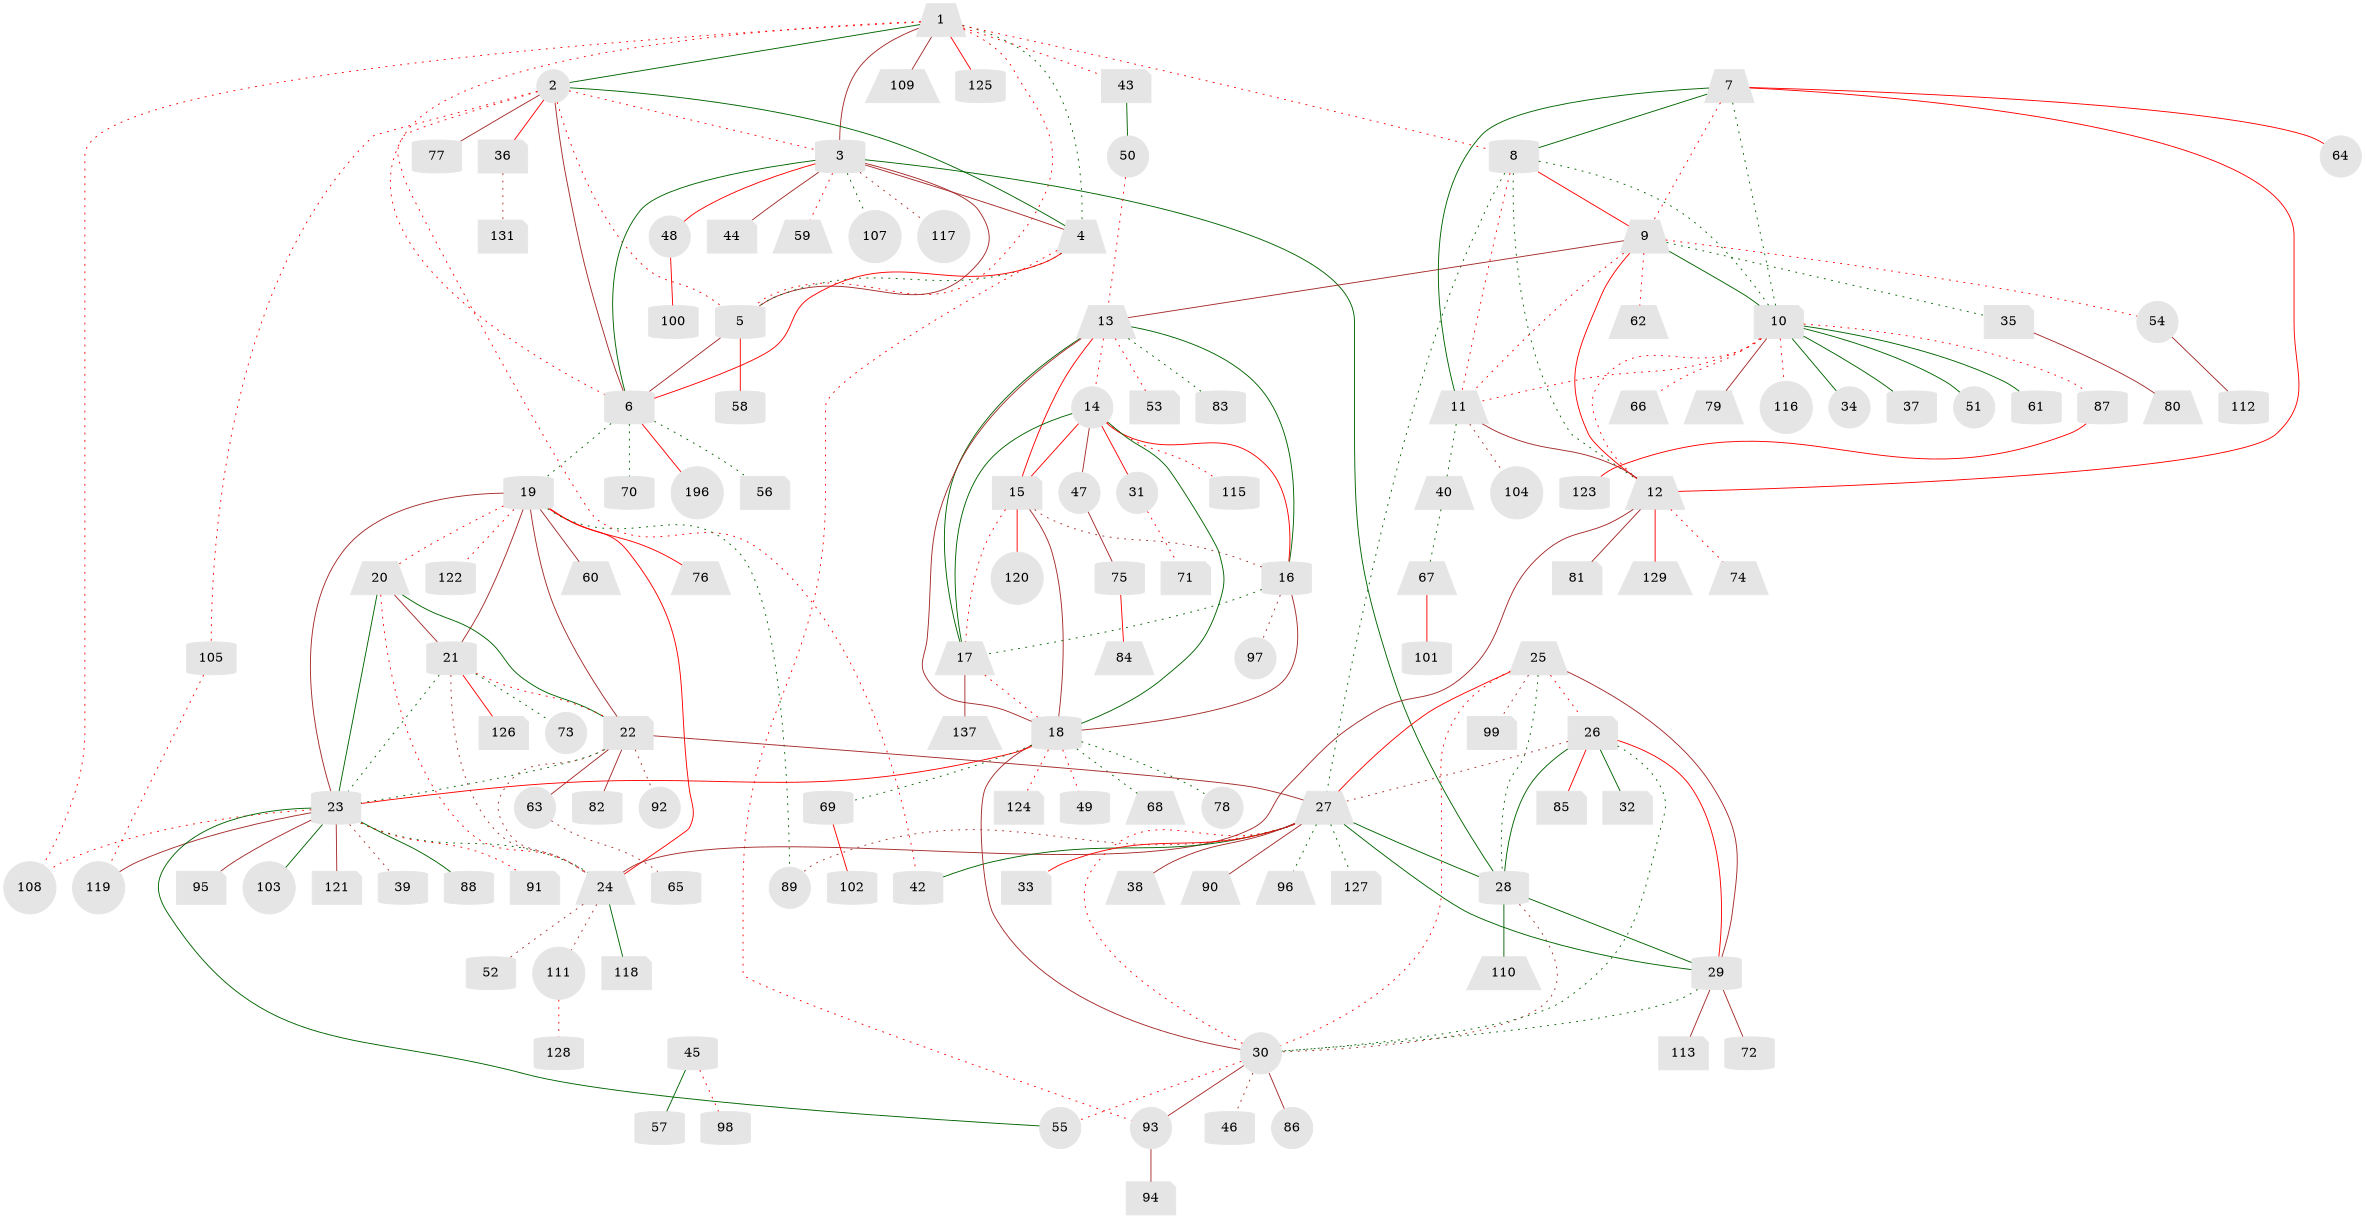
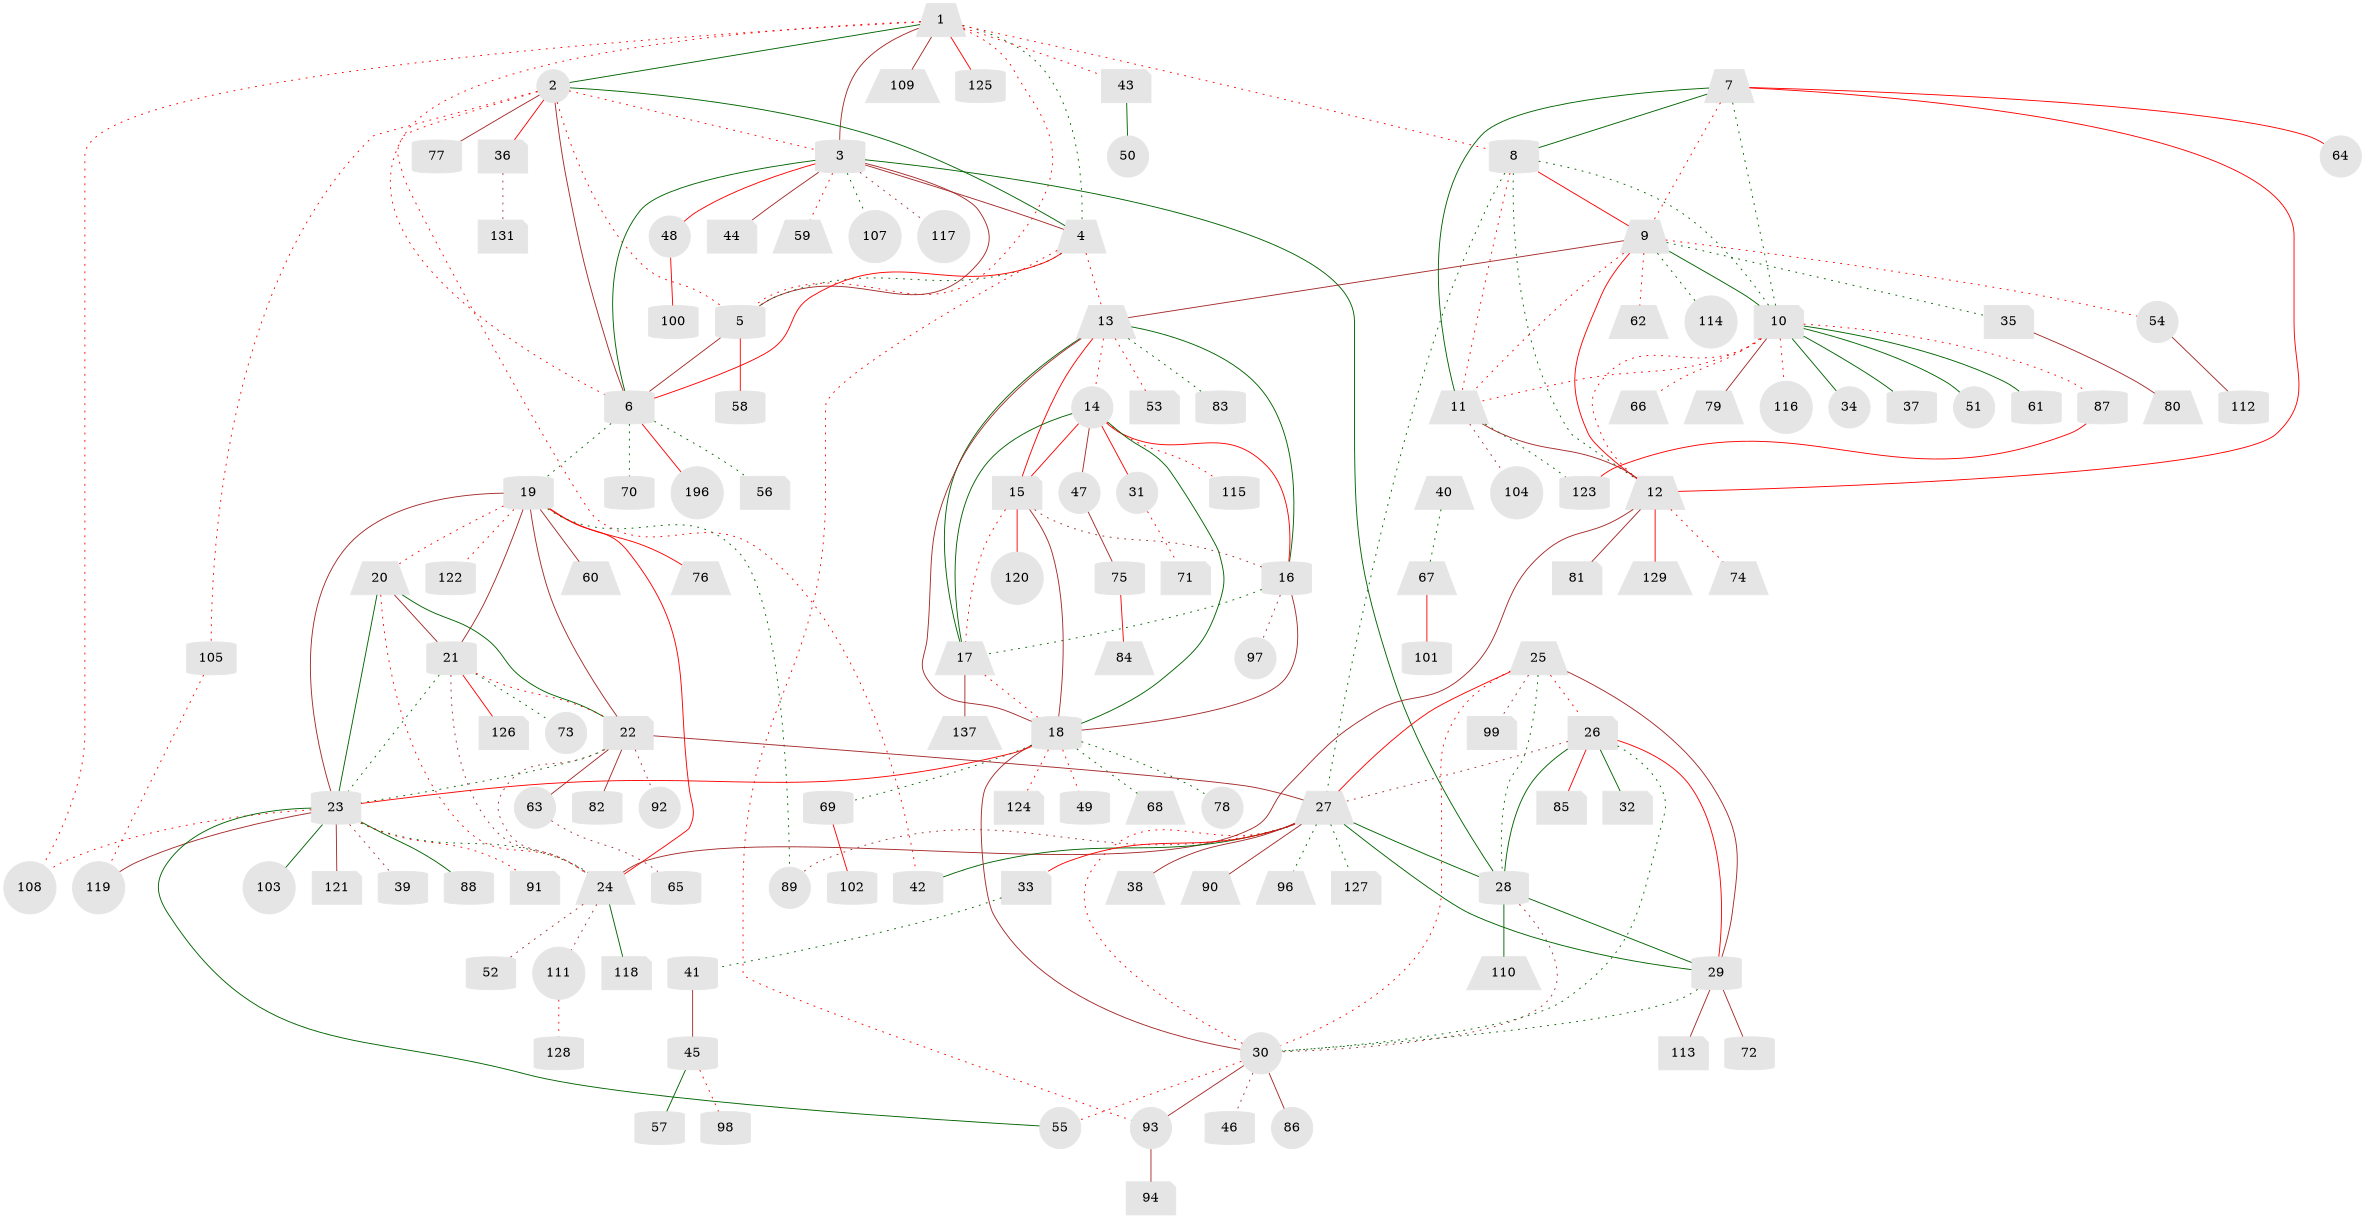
edge "50" -- "13": now "4" -- "13"
node "114": added
edge "11" -- "40": now "11" -- "123"
node "95": removed
node "41": added
